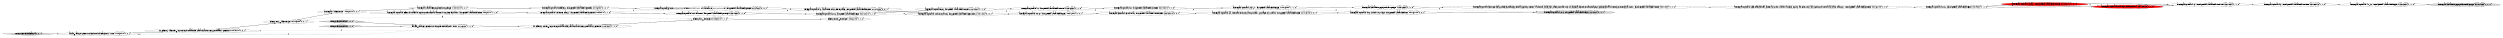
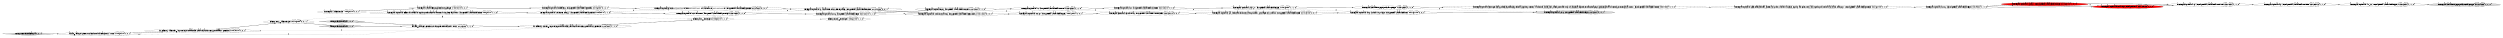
edge "BibEntry entry = bibEntries.get(0)@@@5@@@['0', '0', '1']" -> "assertEquals(1,bibEntries.size())@@@6@@@['0', '0', '1']": now "BibEntry entry = bibEntries.get(0)@@@5@@@['0', '0', '1']" -> "testImportEntriesMedline['0', '1', '0']"
edge "BibEntry first = entries.get(0)@@@5@@@['1', '1', '0']" -> "BibEntry second = entries.get(1)@@@6@@@['1', '1', '0']": style bold -> dashed
